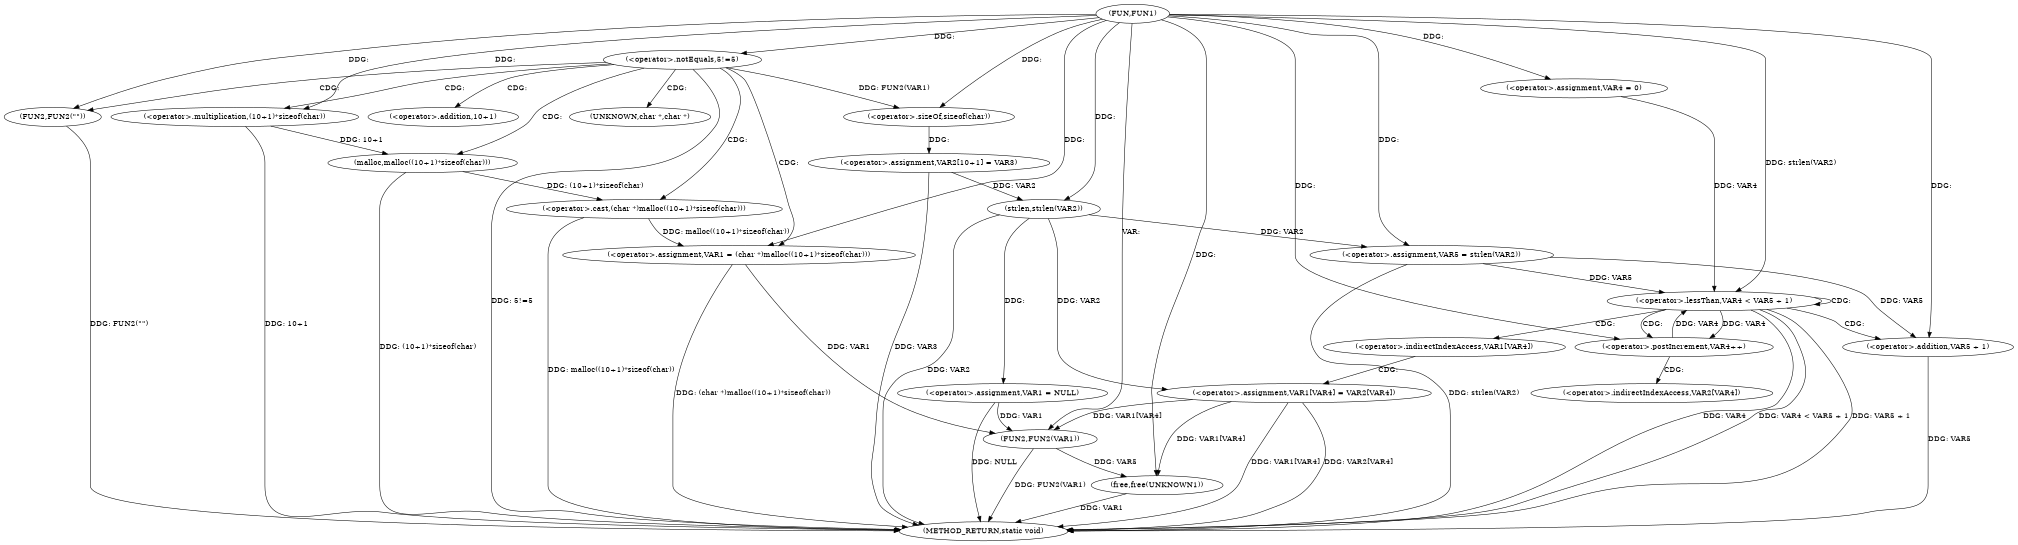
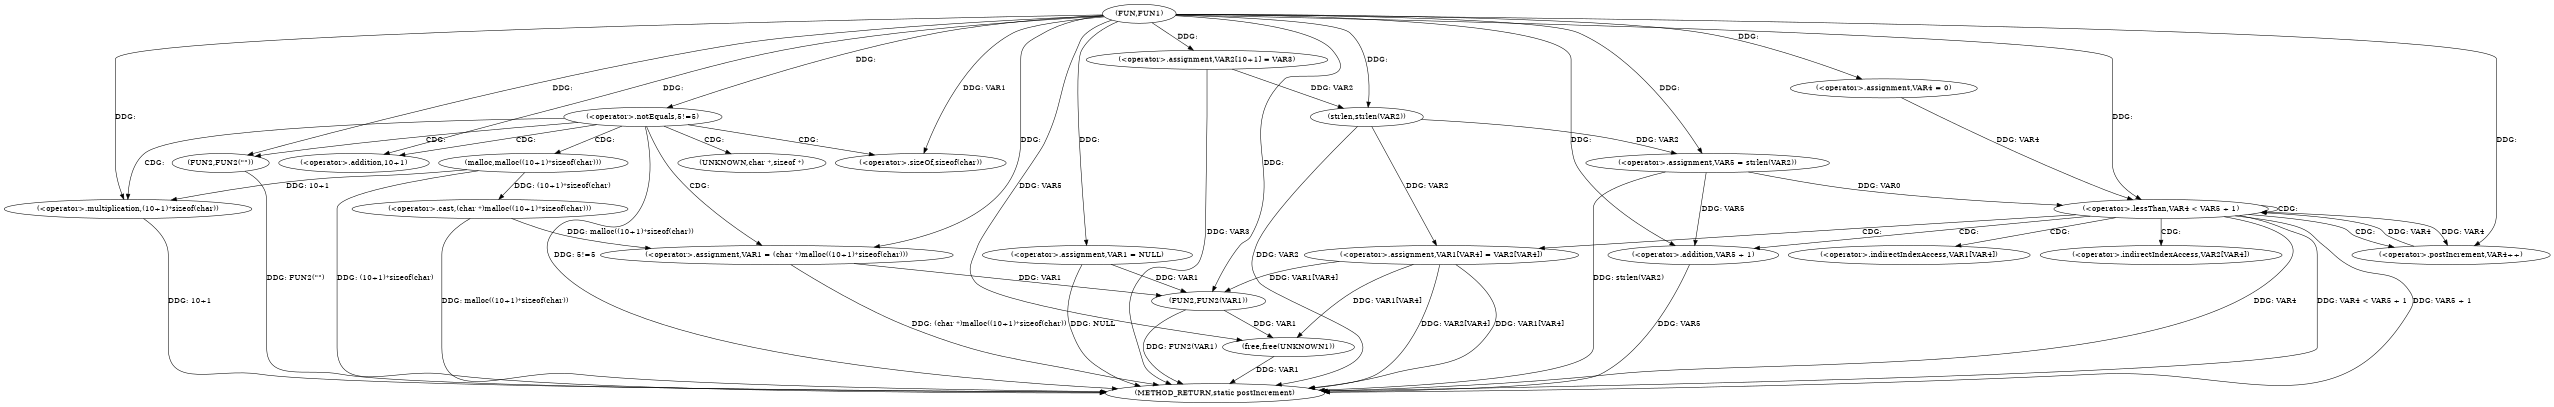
edge "(FUN,FUN1)" -> "(<operator>.addition,10+1)": added, label "DDG:"
edge "(FUN,FUN1)" -> "(<operator>.sizeOf,sizeof(char))": label "DDG: " -> "DDG: VAR1"
edge "(<operator>.notEquals,5!=5)" -> "(<operator>.sizeOf,sizeof(char))": label "DDG: FUN2(VAR1)" -> "CDG: "
node "(UNKNOWN,char *,char *)": label "(UNKNOWN,char *,char *)" -> "(UNKNOWN,char *,sizeof *)"
edge "(<operator>.sizeOf,sizeof(char))" -> "(<operator>.assignment,VAR2[10+1] = VAR3)": now "(FUN,FUN1)" -> "(<operator>.assignment,VAR2[10+1] = VAR3)"
edge "(<operator>.multiplication,(10+1)*sizeof(char))" -> "(malloc,malloc((10+1)*sizeof(char)))": reversed
edge "(<operator>.notEquals,5!=5)" -> "(<operator>.cast,(char *)malloc((10+1)*sizeof(char)))": removed, label "CDG:"
edge "(FUN,FUN1)" -> "(<operator>.lessThan,VAR4 < VAR5 + 1)": label "DDG: strlen(VAR2)" -> "DDG: "
edge "(FUN,FUN1)" -> "(FUN2,FUN2(VAR1))": label "VAR: " -> "DDG: "
edge "(FUN,FUN1)" -> "(free,free(UNKNOWN1))": label "DDG: " -> "DDG: VAR5"
edge "(<operator>.assignment,VAR5 = strlen(VAR2))" -> "(<operator>.lessThan,VAR4 < VAR5 + 1)": label "DDG: VAR5" -> "DDG: VAR0"
edge "(strlen,strlen(VAR2))" -> "(<operator>.assignment,VAR1 = NULL)": now "(FUN,FUN1)" -> "(<operator>.assignment,VAR1 = NULL)"
edge "(<operator>.postIncrement,VAR4++)" -> "(<operator>.indirectIndexAccess,VAR2[VAR4])": now "(<operator>.lessThan,VAR4 < VAR5 + 1)" -> "(<operator>.indirectIndexAccess,VAR2[VAR4])"
edge "(<operator>.indirectIndexAccess,VAR1[VAR4])" -> "(<operator>.assignment,VAR1[VAR4] = VAR2[VAR4])": now "(<operator>.lessThan,VAR4 < VAR5 + 1)" -> "(<operator>.assignment,VAR1[VAR4] = VAR2[VAR4])"
edge "(FUN2,FUN2(VAR1))" -> "(free,free(UNKNOWN1))": label "DDG: VAR5" -> "DDG: VAR1"
node "(METHOD_RETURN,static void)": label "(METHOD_RETURN,static void)" -> "(METHOD_RETURN,static postIncrement)"
